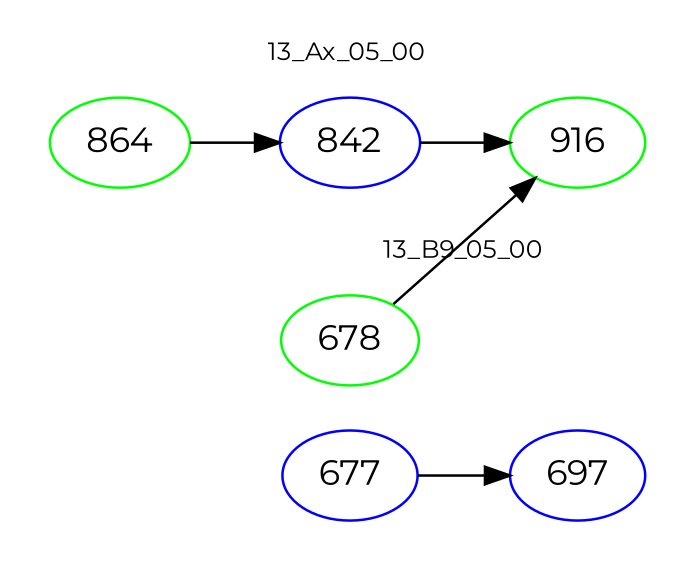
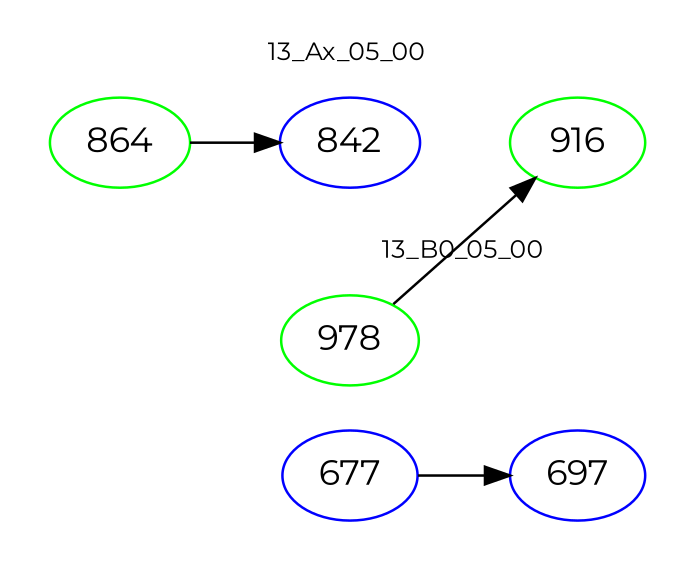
edge "842" -> "916": removed
cluster "13_B9_05_00": label "13_B9_05_00" -> "13_B0_05_00"
node "678": label "678" -> "978"
